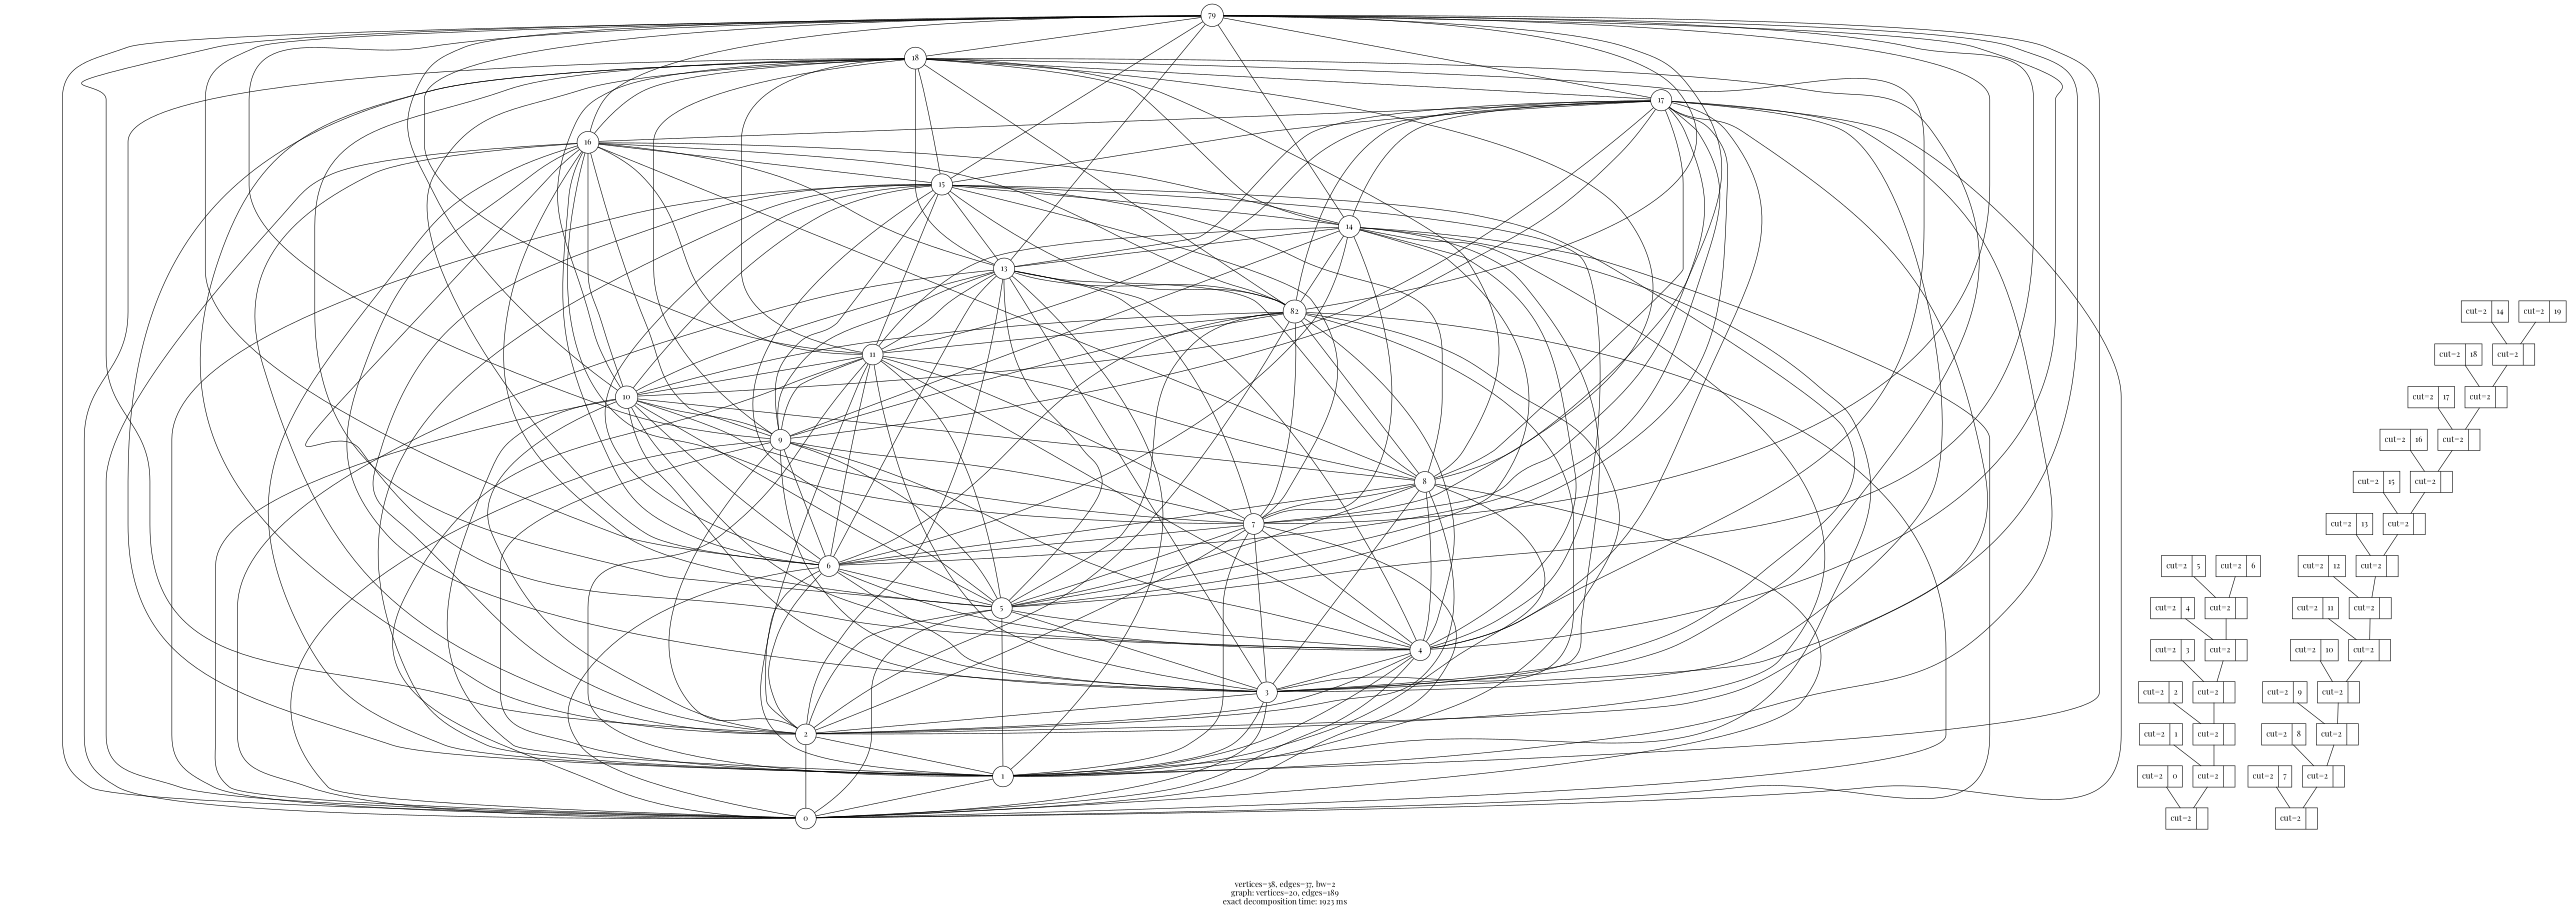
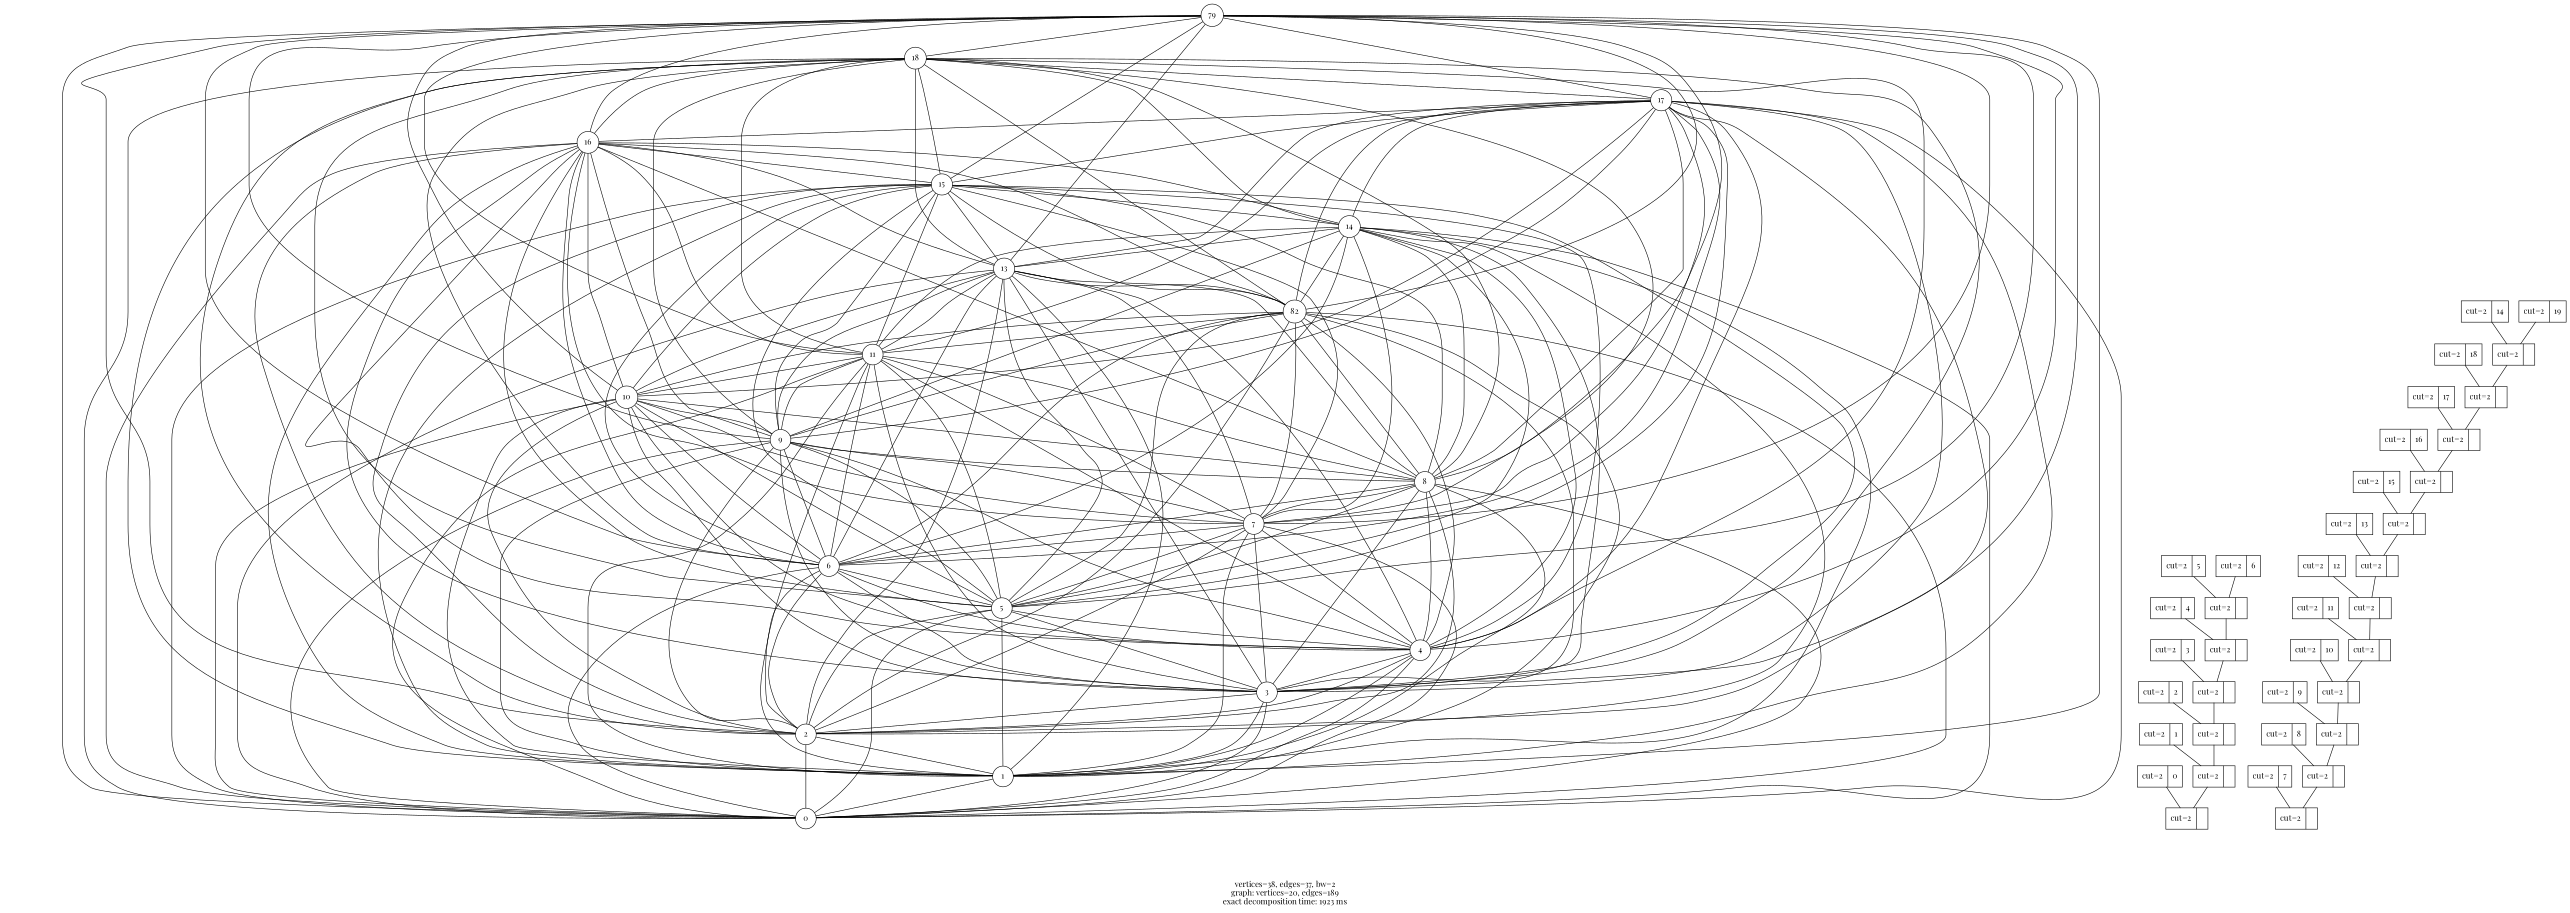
edge "18" -- "10": removed
edge "79" -- "14": now "8" -- "14"
edge "9" -- "8": added
